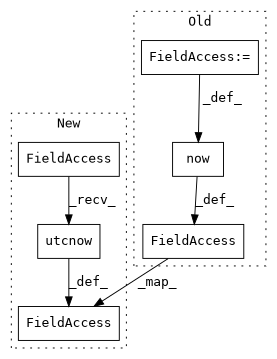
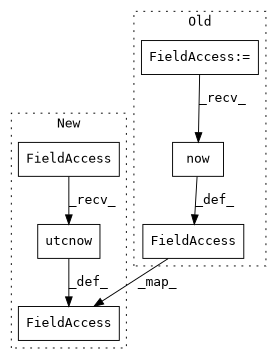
edge "FieldAccess:=" -> "now": label "_def_" -> "_recv_"
